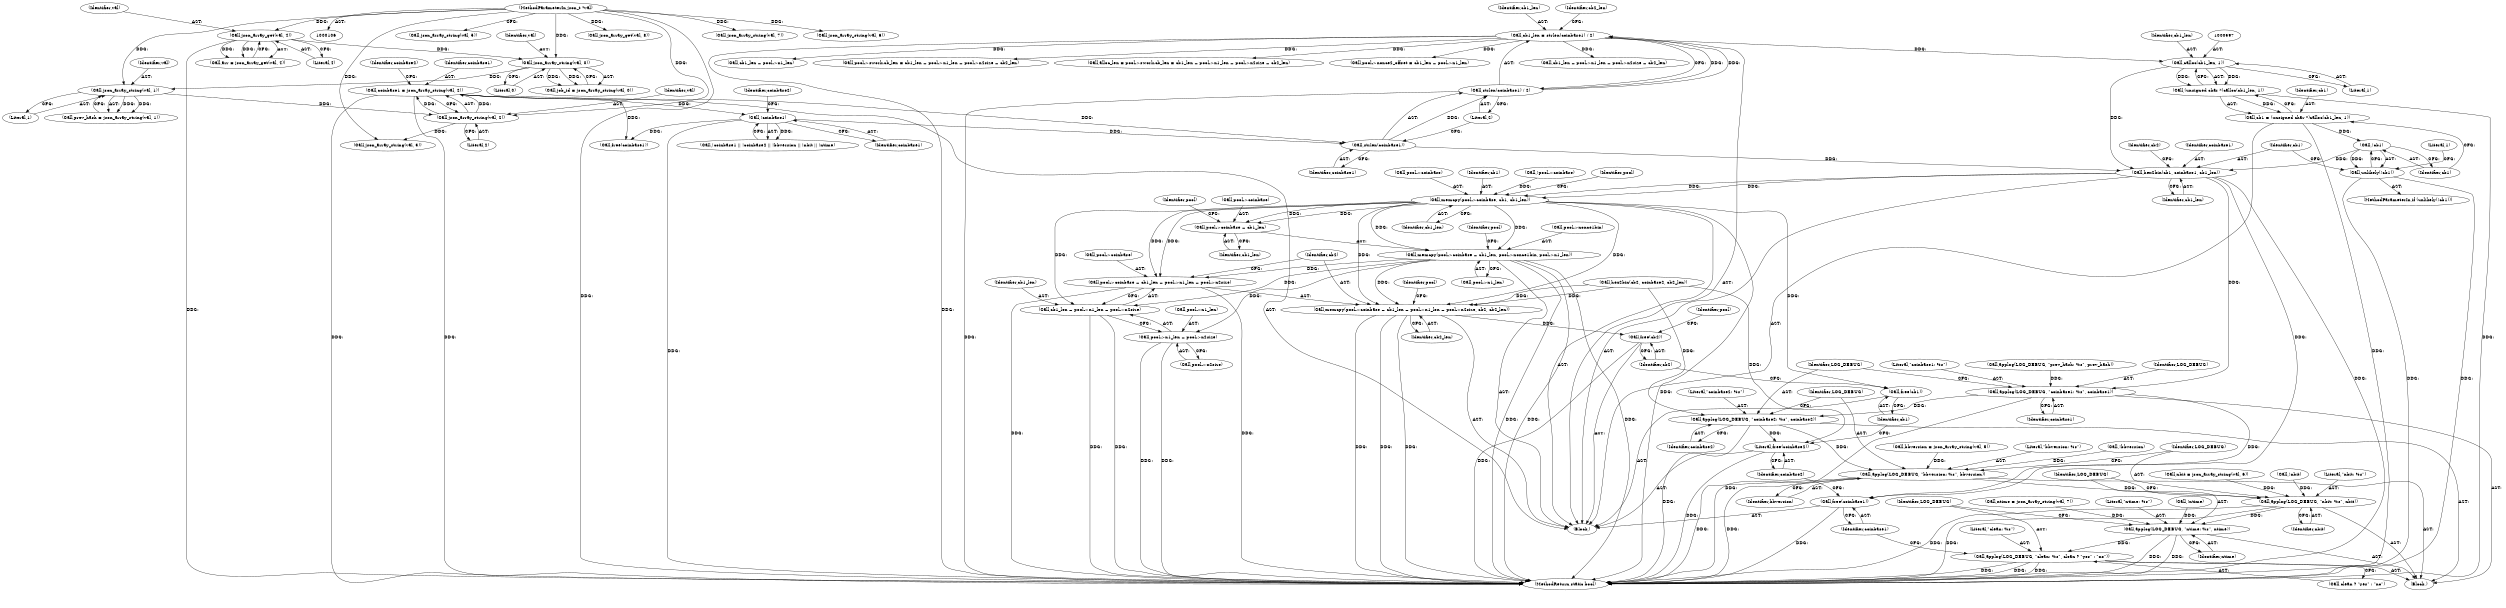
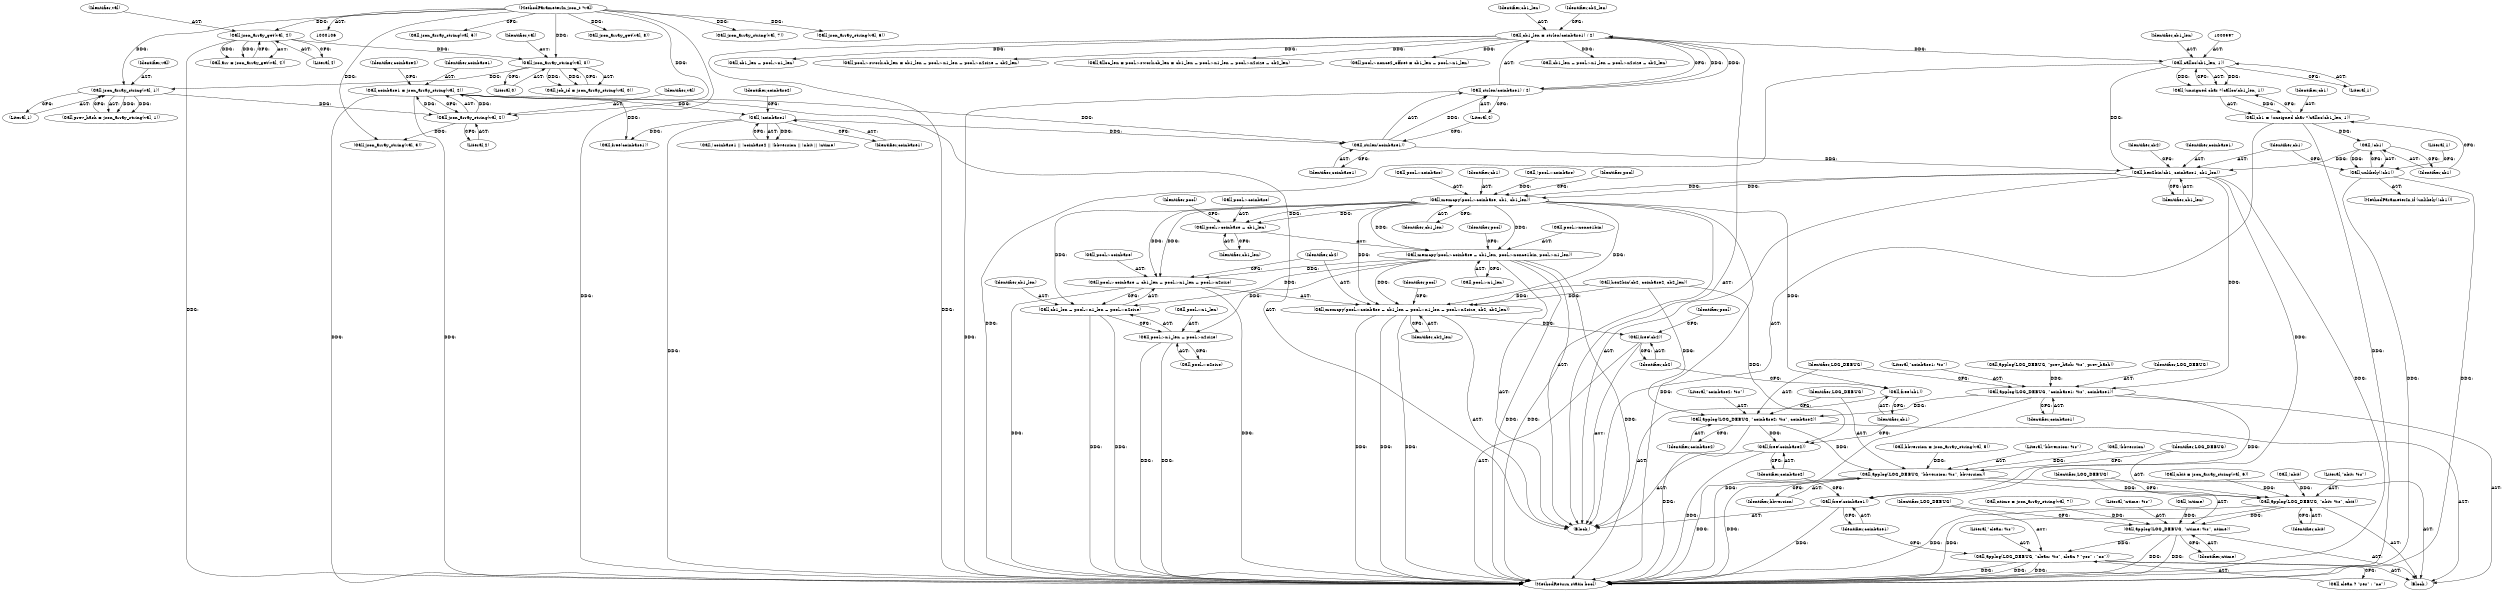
node "(Literal,free(coinbase2))": label "(Literal,free(coinbase2))" -> "(Call,free(coinbase2))"
edge "(Call,free(cb2))" -> "(MethodReturn,static bool)": label "DDG: " -> "AST: "
edge "(Call,(unsigned char *)calloc(cb1_len, 1))" -> "(MethodReturn,static bool)": now "(Call,calloc(cb1_len, 1))" -> "(MethodReturn,static bool)"
